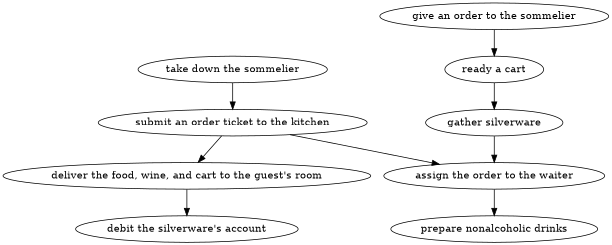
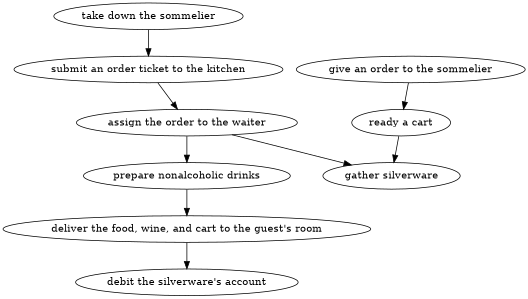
edge "submit an order ticket to the kitchen" -> "deliver the food, wine, and cart to the guest's room": now "prepare nonalcoholic drinks" -> "deliver the food, wine, and cart to the guest's room"
edge "gather silverware" -> "assign the order to the waiter": reversed
